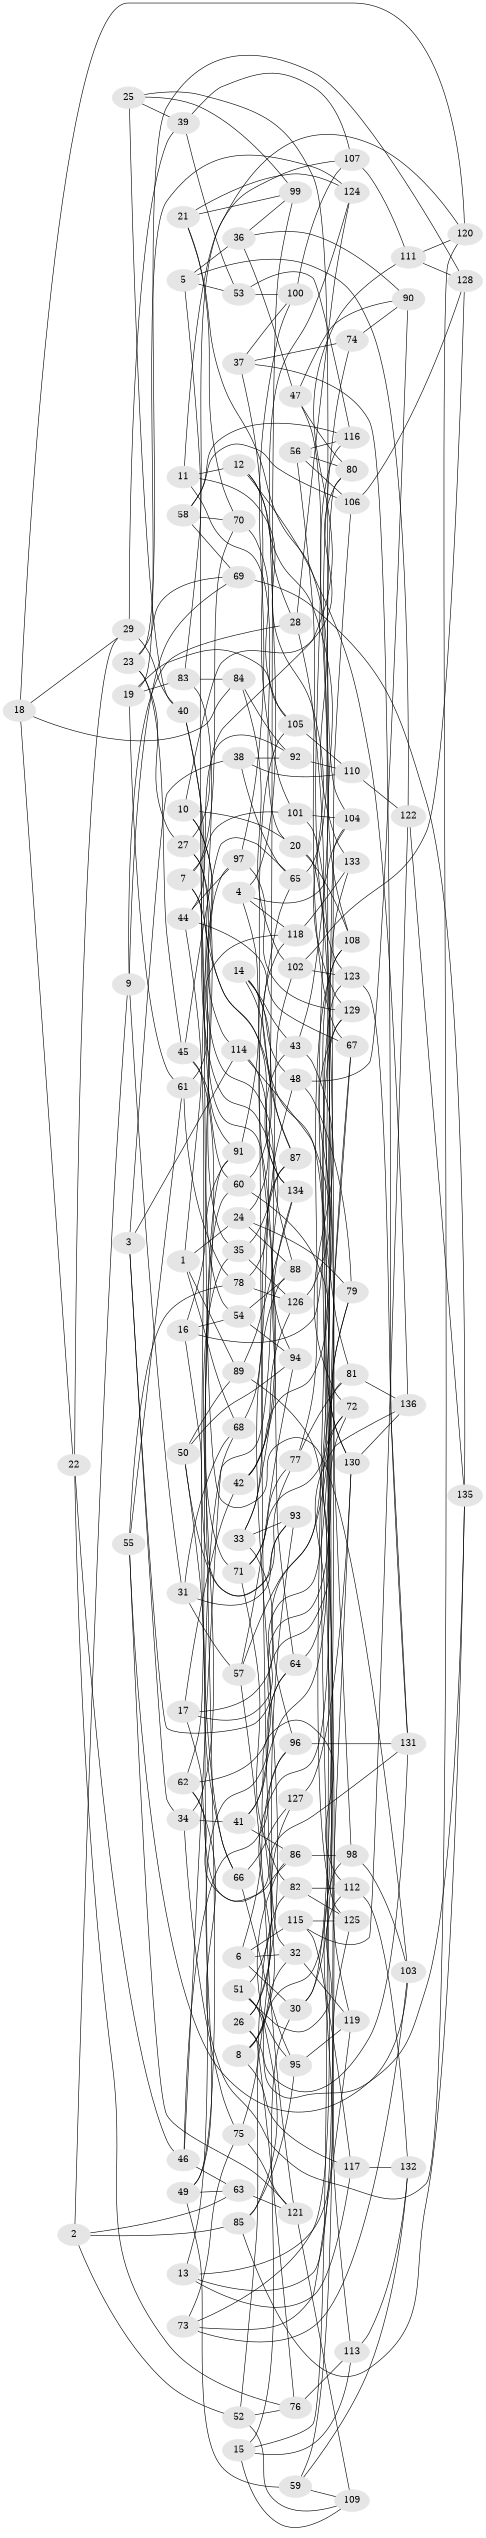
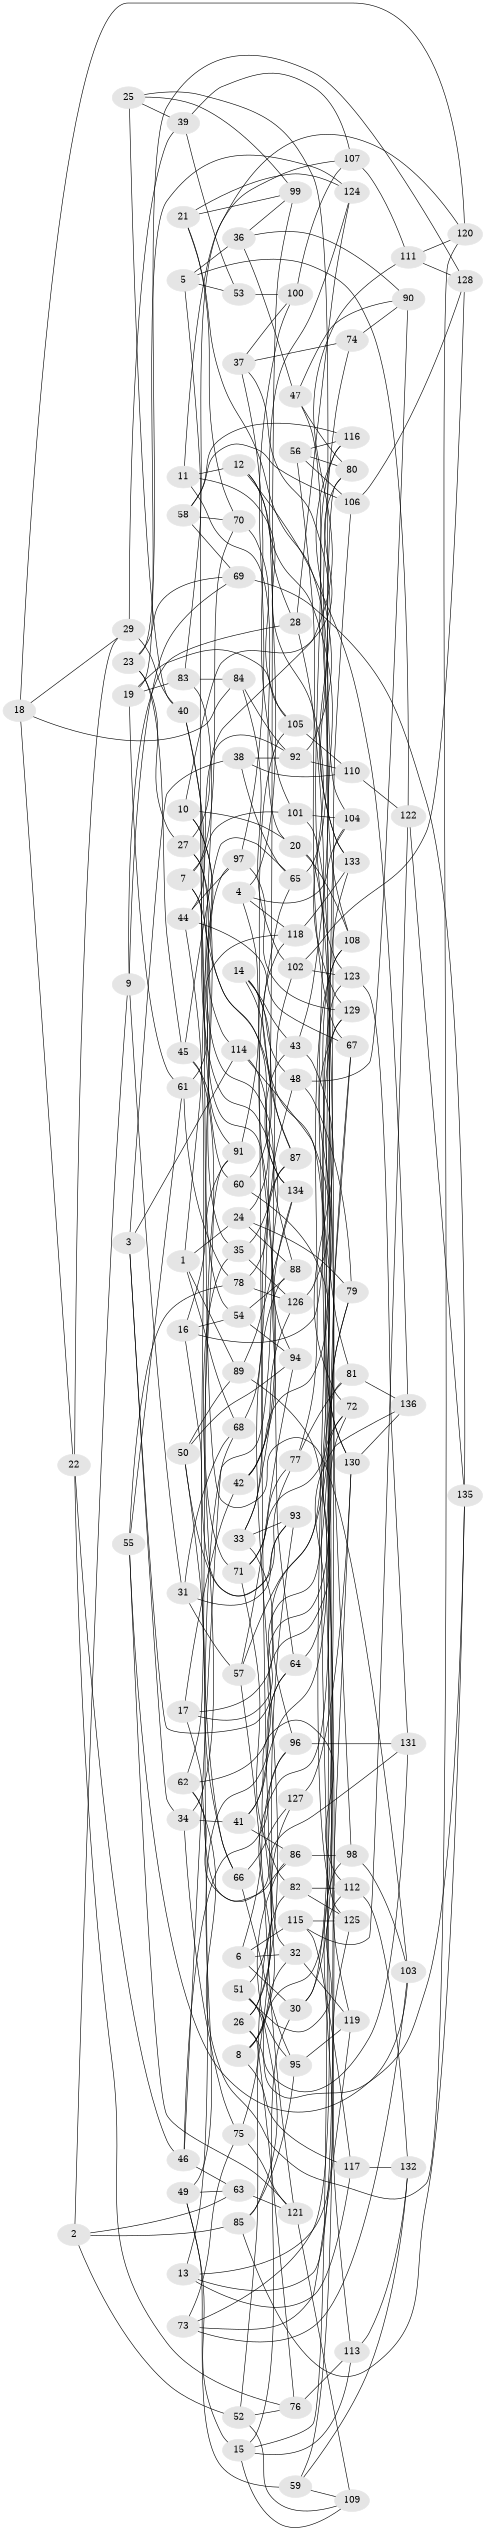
edge "53" -- "116": now "92" -- "116"
edge "37" -- "131": now "37" -- "133"
edge "60" -- "49": now "15" -- "49"
